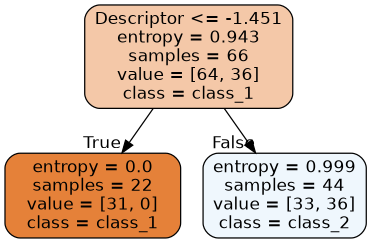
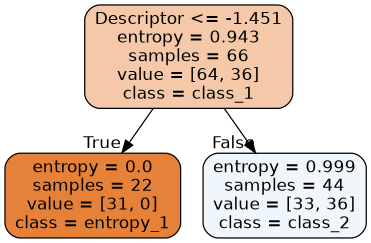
node "entropy = 0.0 samples = 22 value = [31, 0] class = class_1": label "entropy = 0.0 samples = 22 value = [31, 0] class = class_1" -> "entropy = 0.0 samples = 22 value = [31, 0] class = entropy_1"
